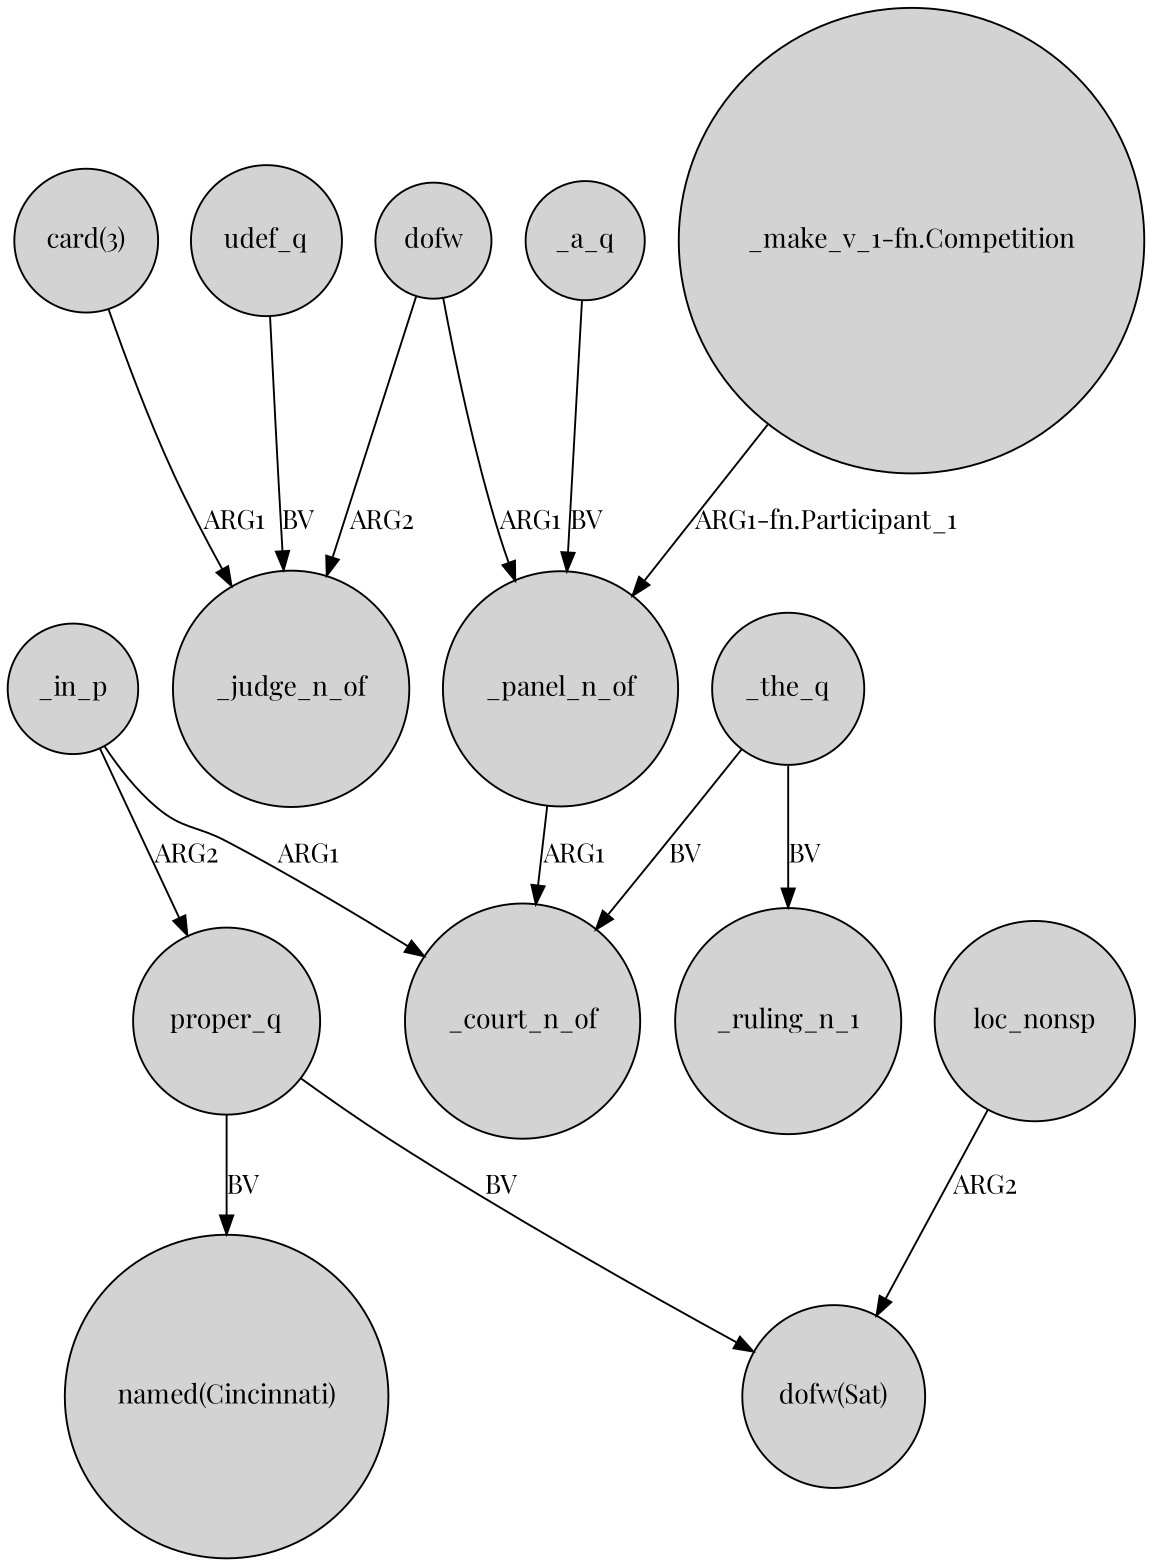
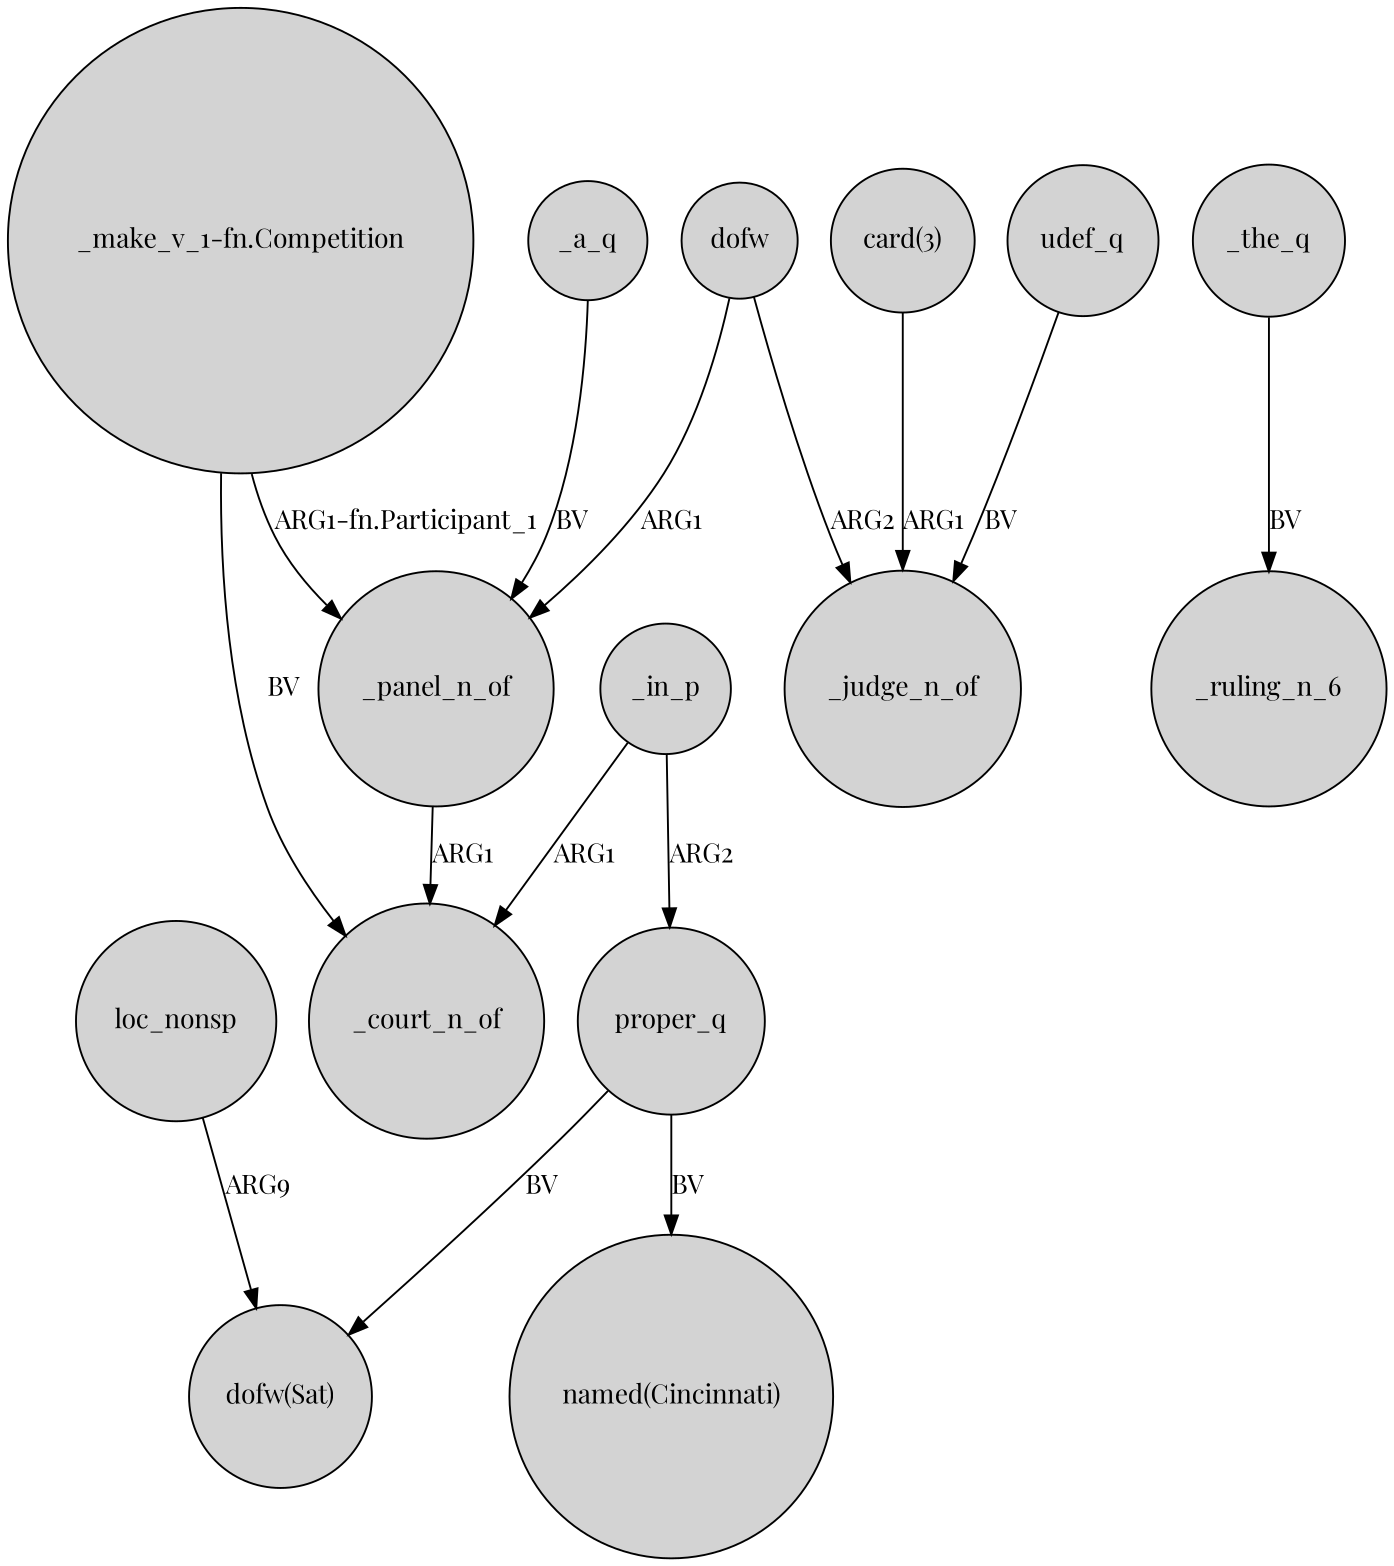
edge "_the_q" -> "_court_n_of": now "_make_v_1-fn.Competition" -> "_court_n_of"
node "_ruling_n_1": label "_ruling_n_1" -> "_ruling_n_6"
edge "loc_nonsp" -> "dofw(Sat)": label "ARG2" -> "ARG9"
